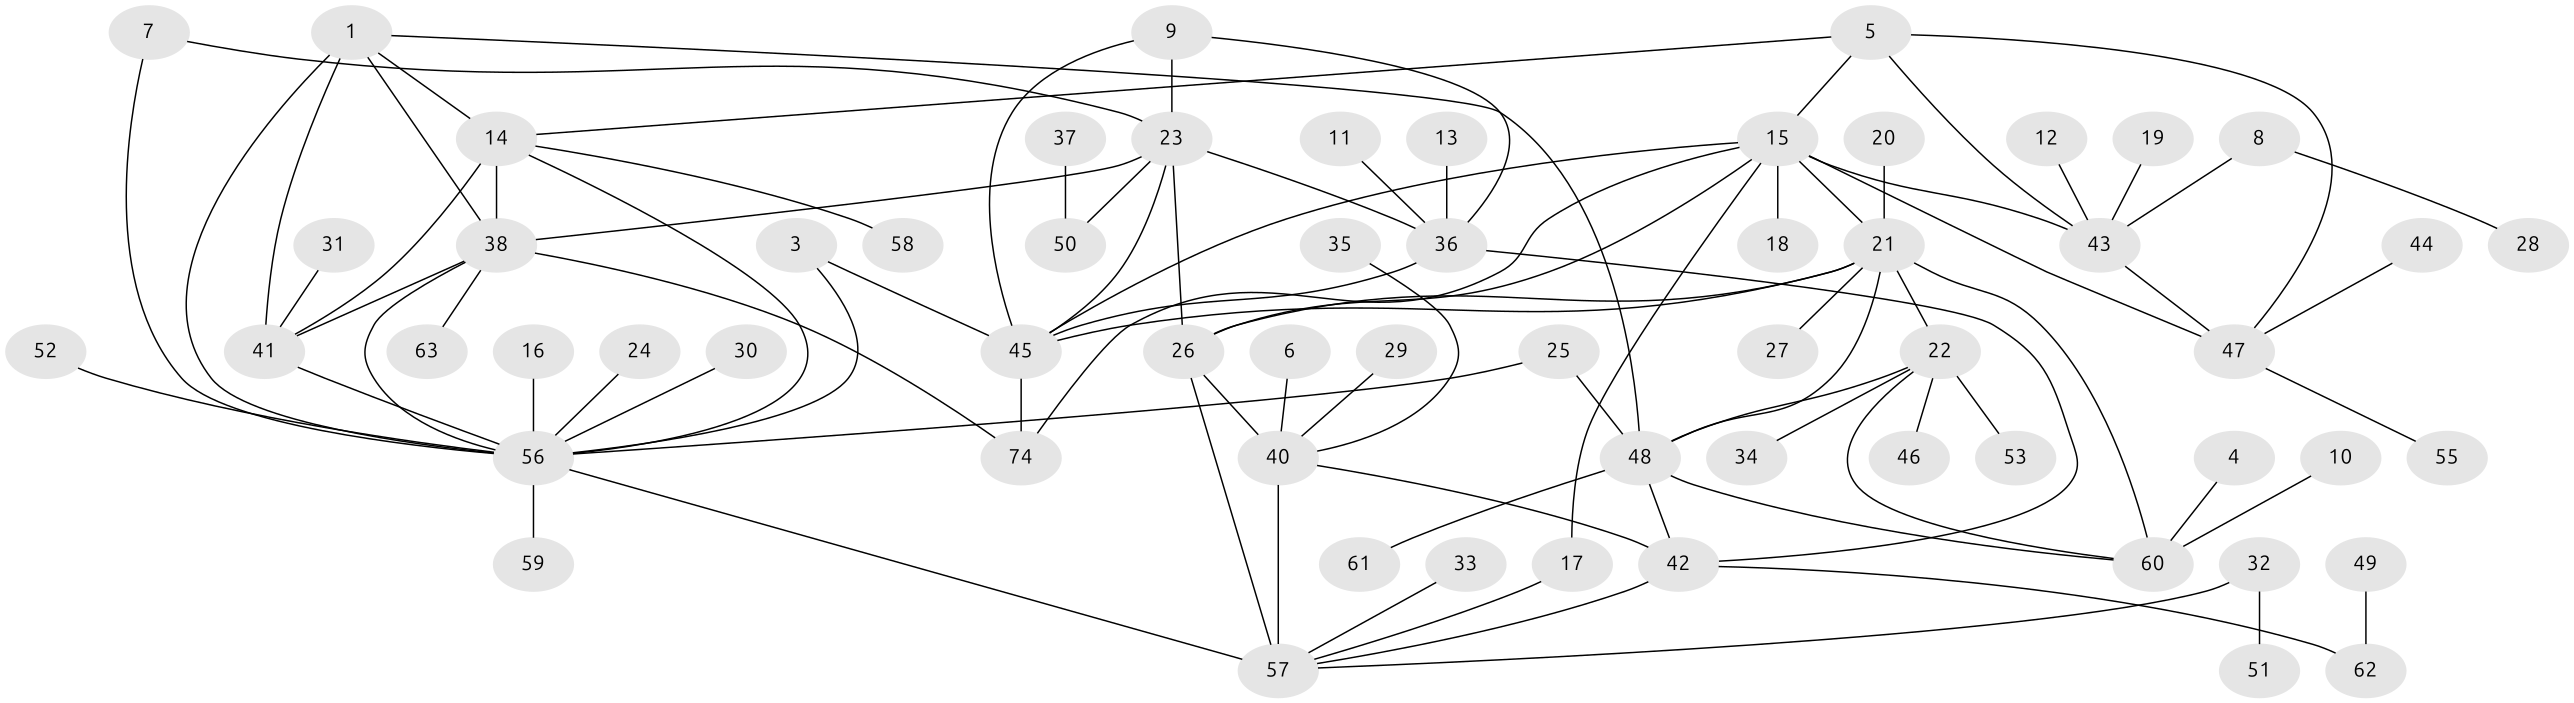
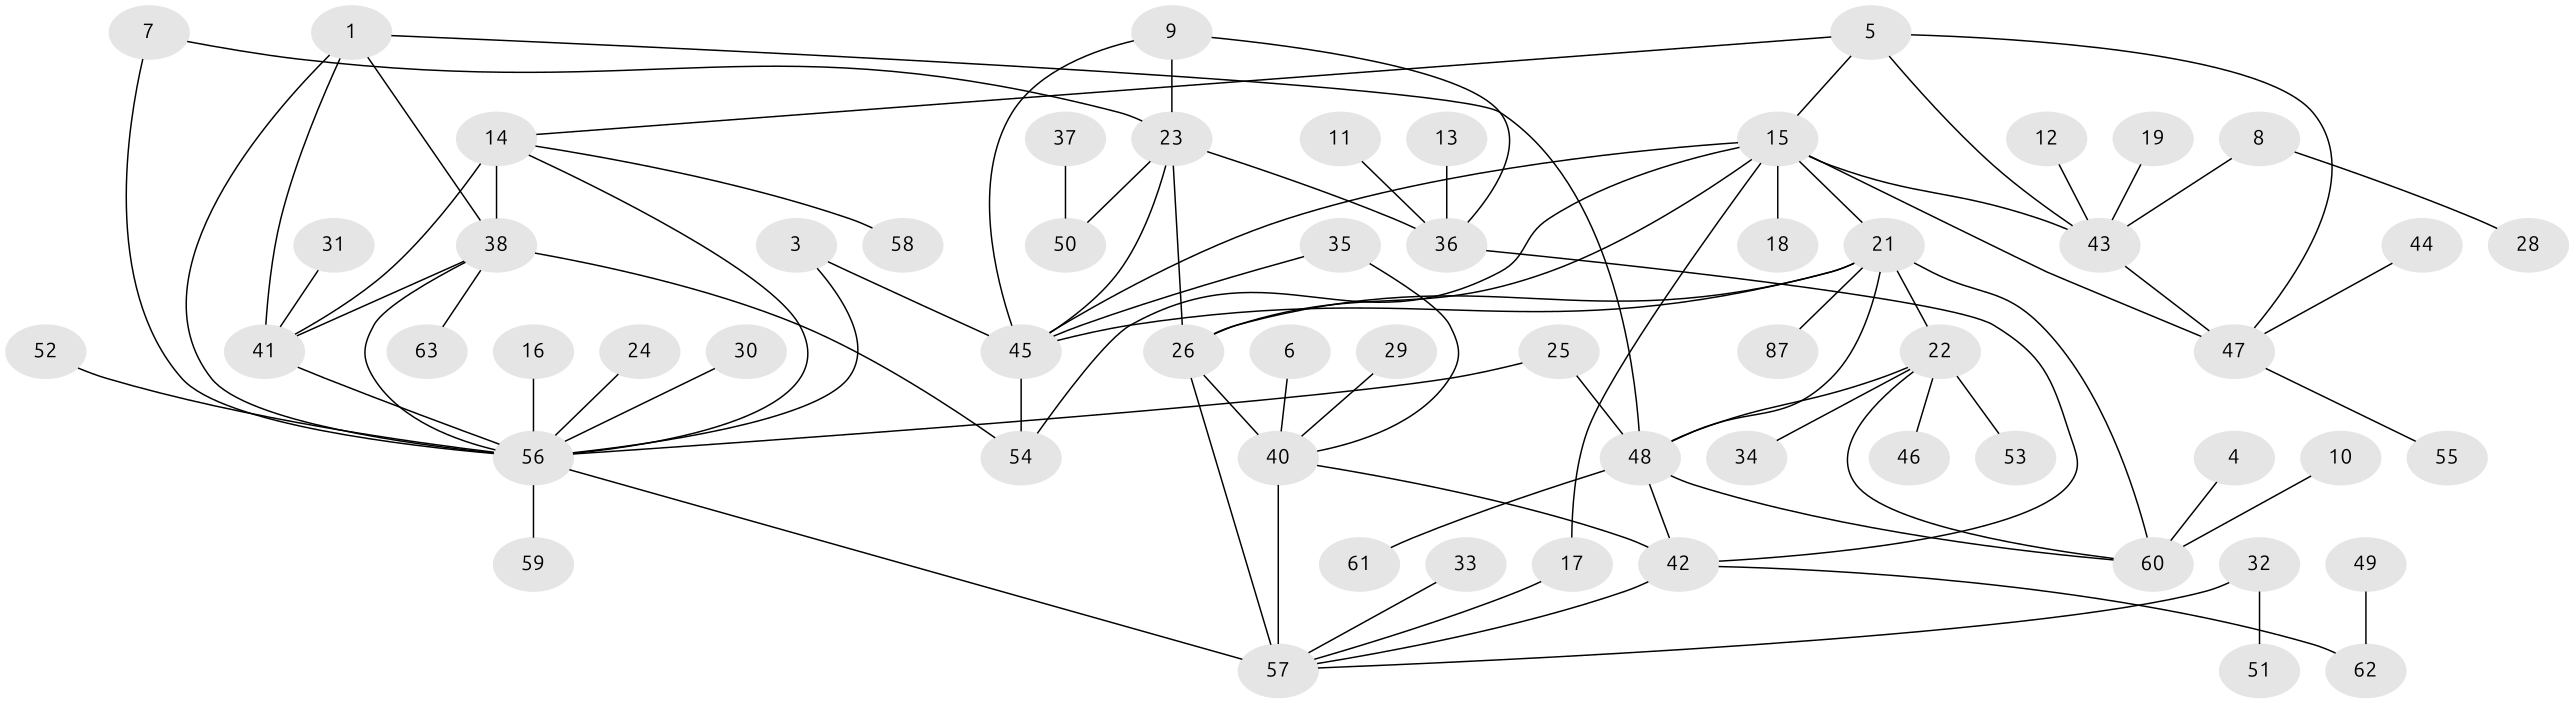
edge "1" -- "14": removed
node "20": removed
edge "23" -- "38": removed
edge "36" -- "45": now "35" -- "45"
node "27": label "27" -> "87"
node "74": label "74" -> "54"
